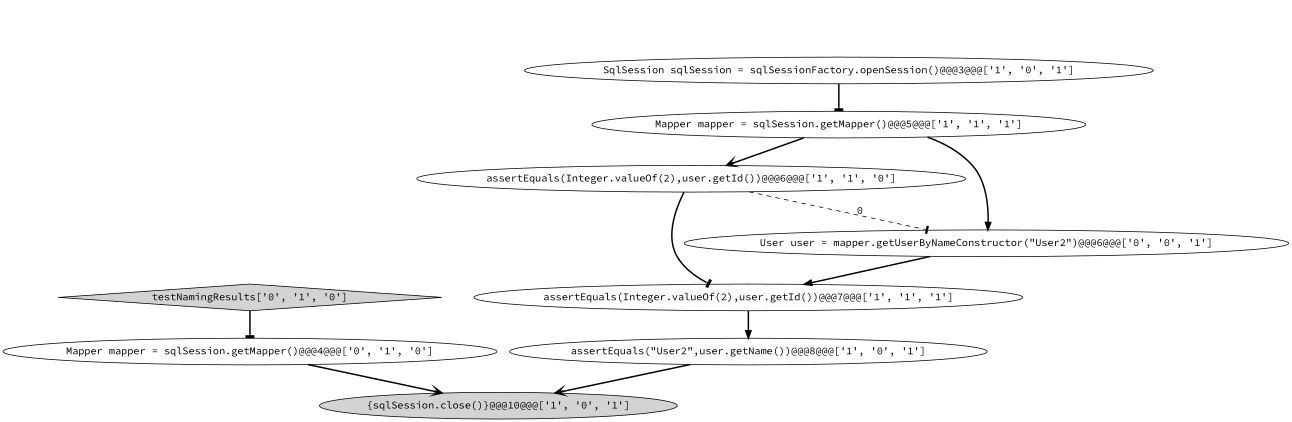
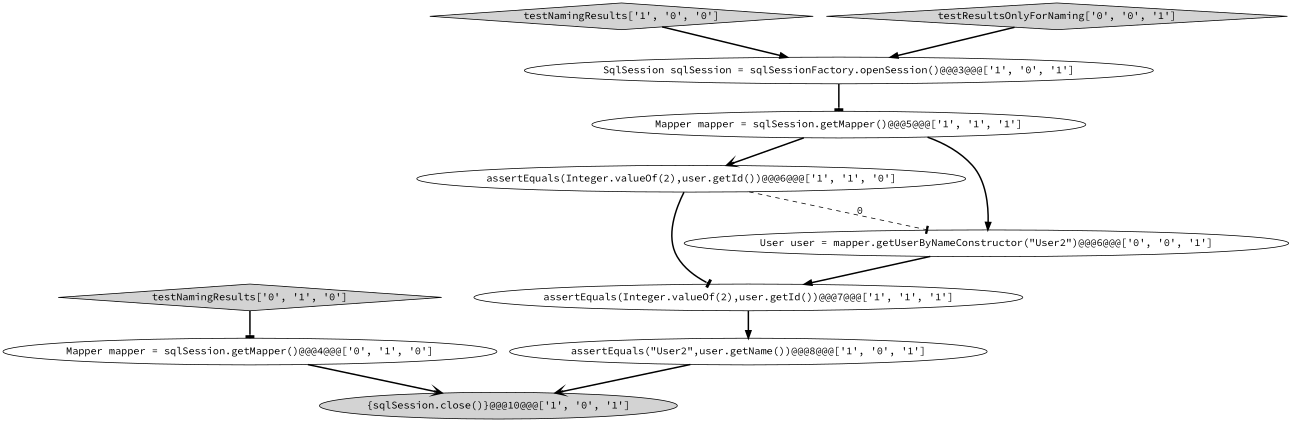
node "testNamingResults['1', '0', '0']": added
node "testResultsOnlyForNaming['0', '0', '1']": added
